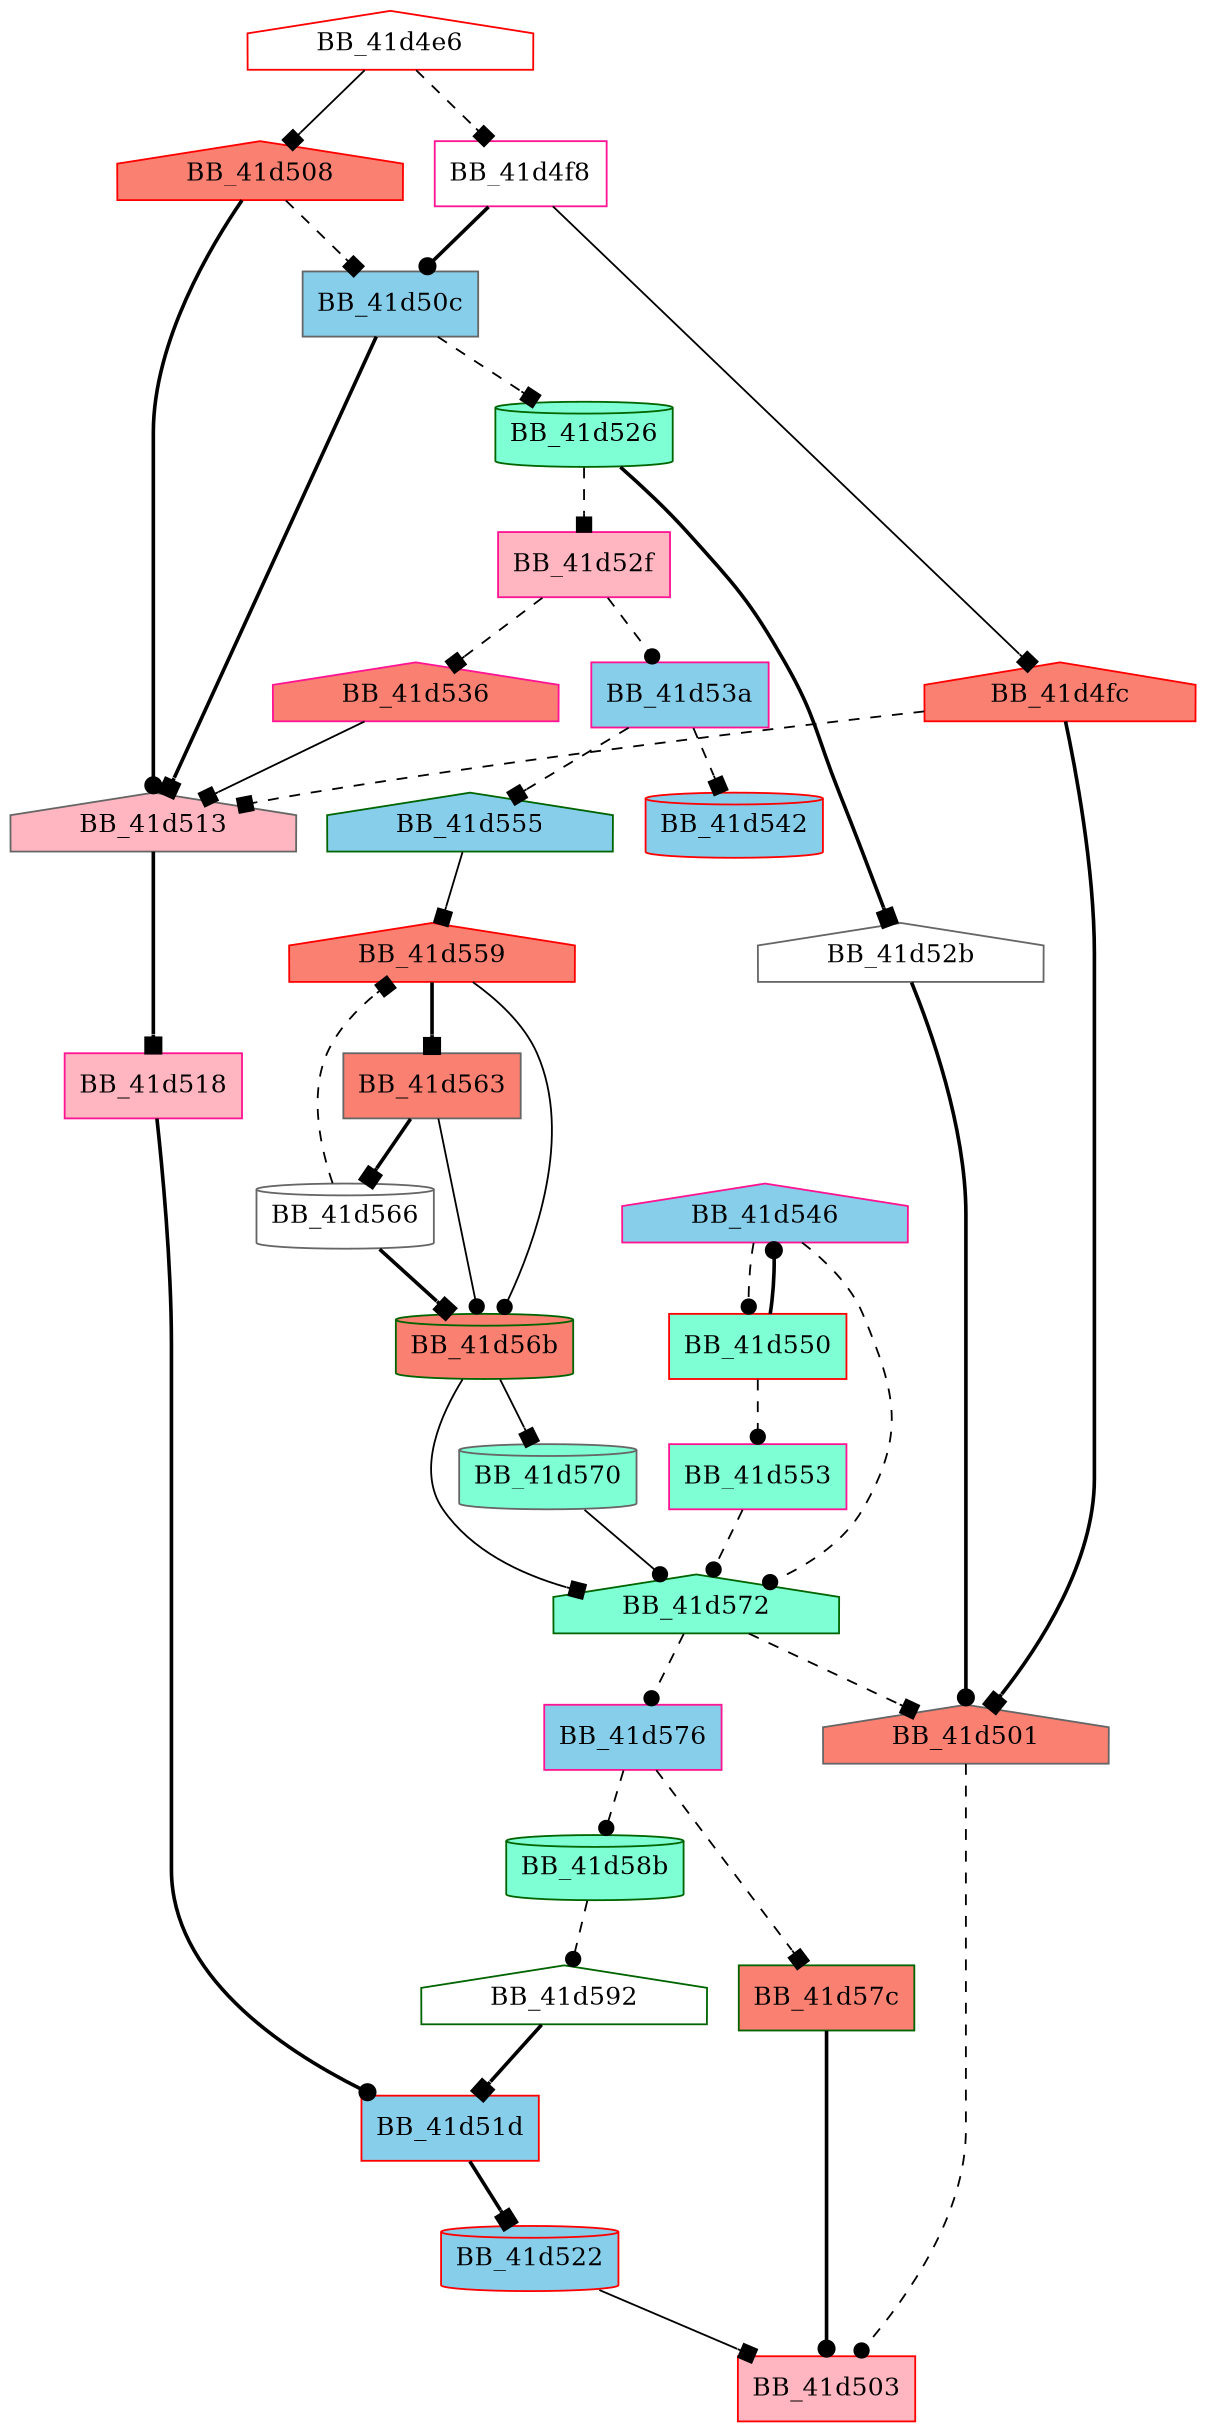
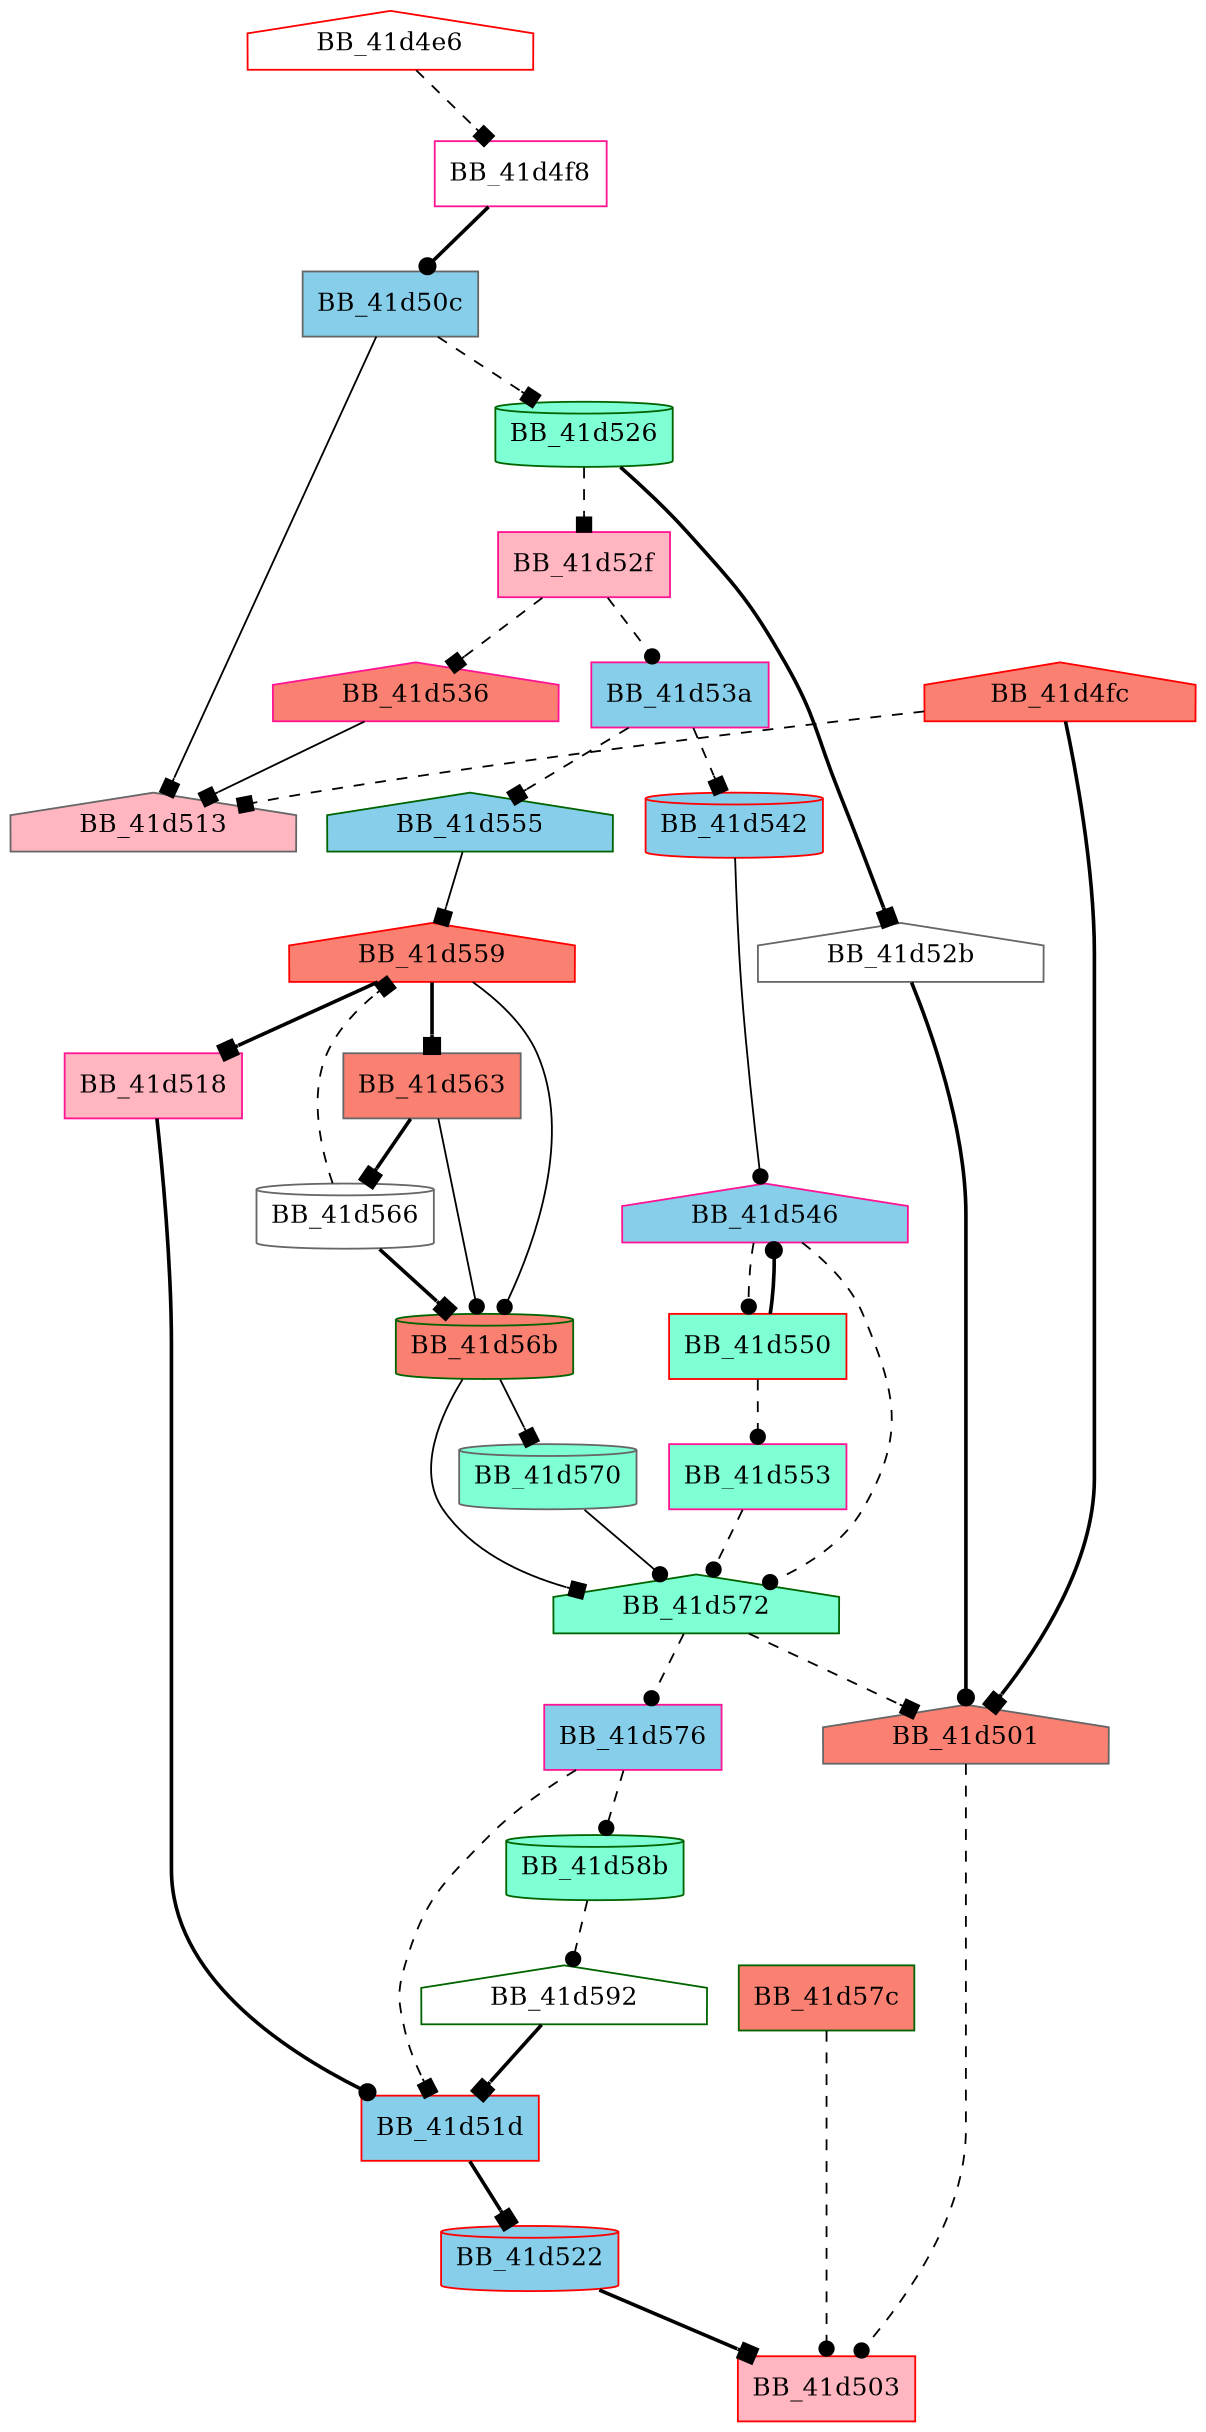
node "BB_41d508": removed
edge "BB_41d4f8" -> "BB_41d4fc": removed
edge "BB_41d50c" -> "BB_41d513": style bold -> solid
edge "BB_41d513" -> "BB_41d518": now "BB_41d559" -> "BB_41d518"
edge "BB_41d542" -> "BB_41d546": added
edge "BB_41d576" -> "BB_41d57c": now "BB_41d576" -> "BB_41d51d"
edge "BB_41d57c" -> "BB_41d503": style bold -> dashed
edge "BB_41d522" -> "BB_41d503": style solid -> bold
